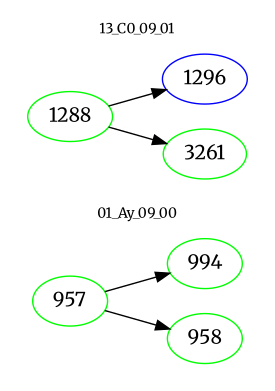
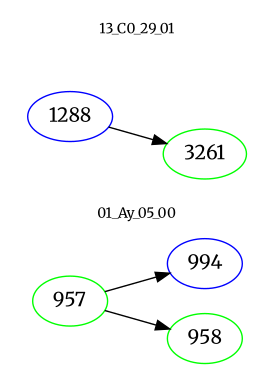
cluster "13_C0_09_01": label "13_C0_09_01" -> "13_C0_29_01"
node "1296": removed
node "1288": color green -> blue
cluster "01_Ay_09_00": label "01_Ay_09_00" -> "01_Ay_05_00"
node "994": color green -> blue
